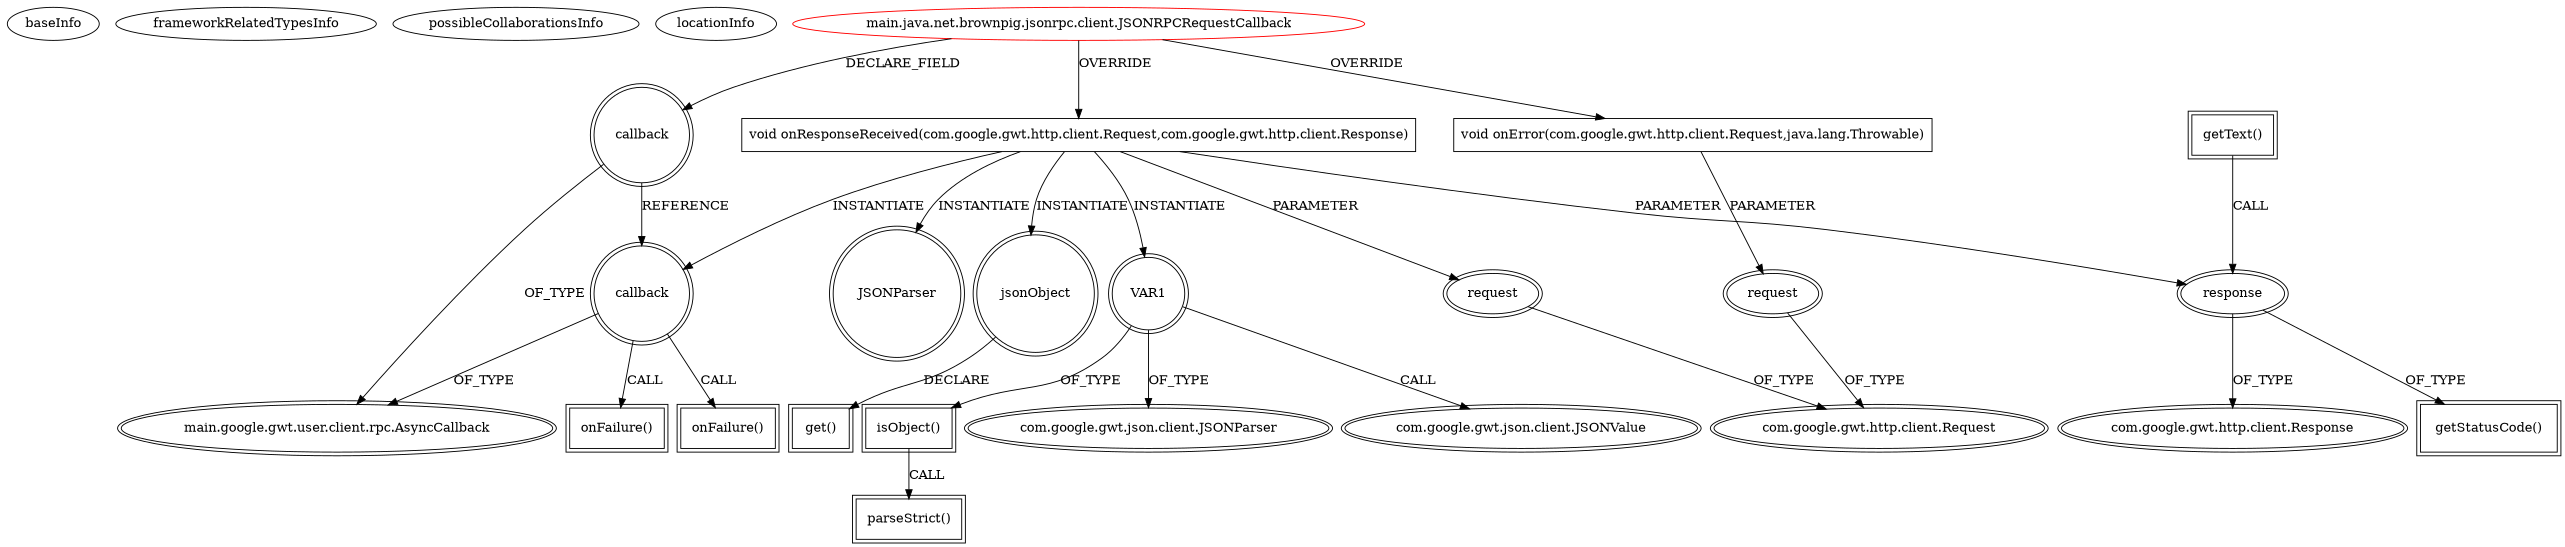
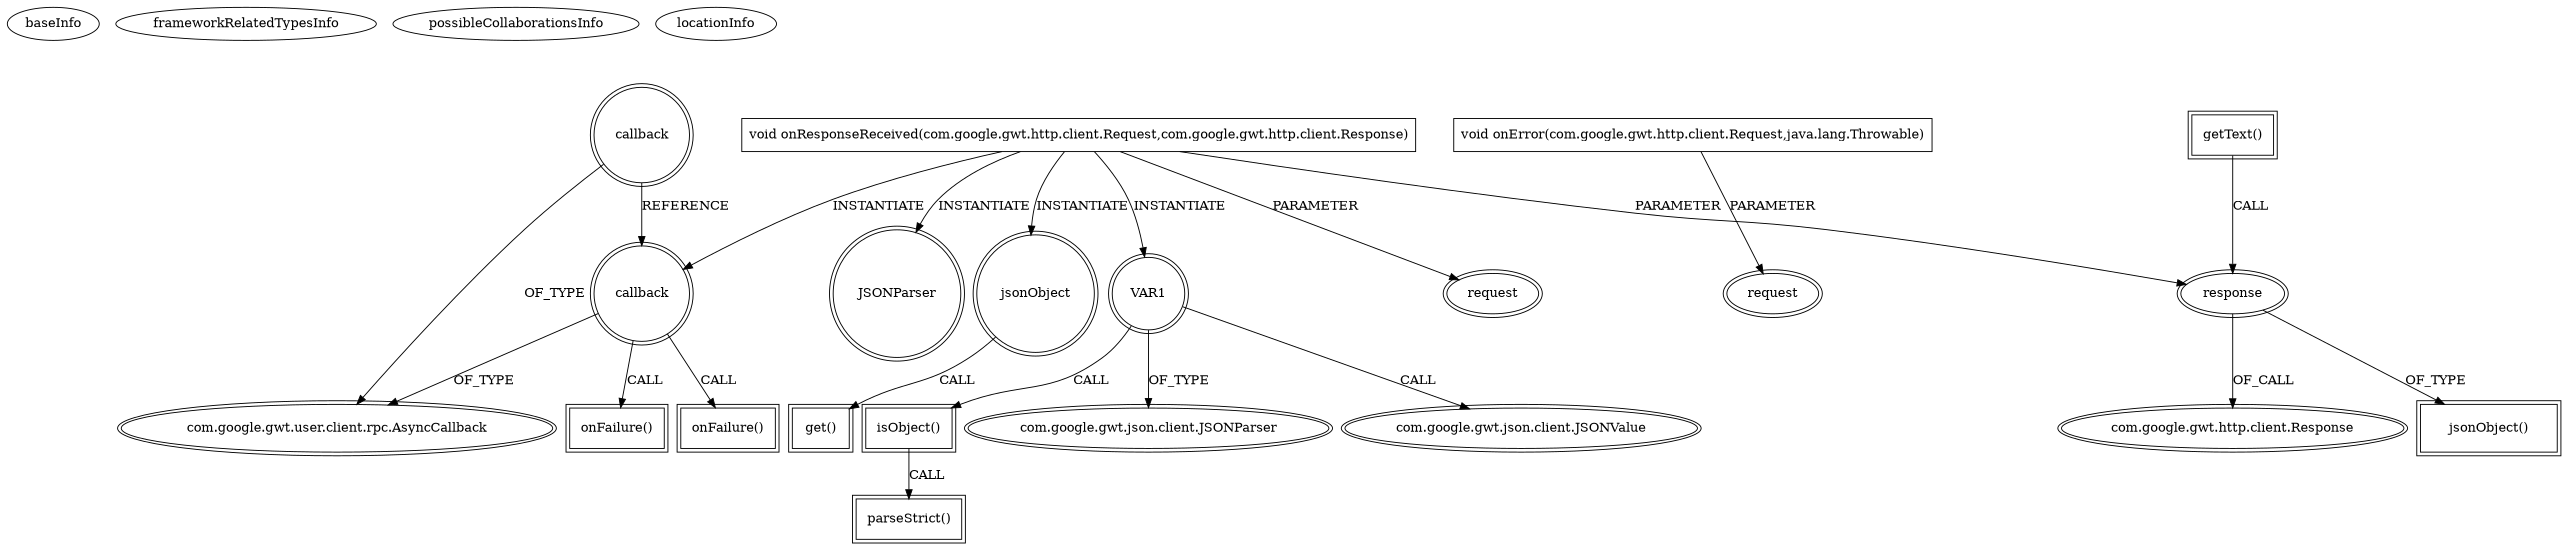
node "main.java.net.brownpig.jsonrpc.client.JSONRPCRequestCallback": removed
edge "jsonObject" -> "get()": label "DECLARE" -> "CALL"
edge "VAR1" -> "isObject()": label "OF_TYPE" -> "CALL"
edge "response" -> "com.google.gwt.http.client.Response": label "OF_TYPE" -> "OF_CALL"
node "main.google.gwt.user.client.rpc.AsyncCallback": label "main.google.gwt.user.client.rpc.AsyncCallback" -> "com.google.gwt.user.client.rpc.AsyncCallback"
node "com.google.gwt.http.client.Request": removed
node "getStatusCode()": label "getStatusCode()" -> "jsonObject()"
